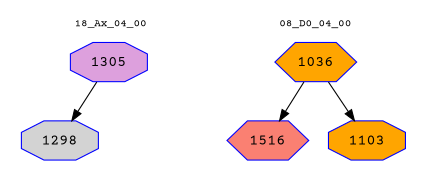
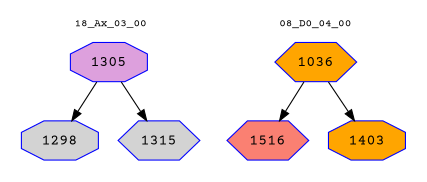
cluster "18_Ax_04_00": label "18_Ax_04_00" -> "18_Ax_03_00"
node "1315": added
node "1103": label "1103" -> "1403"
